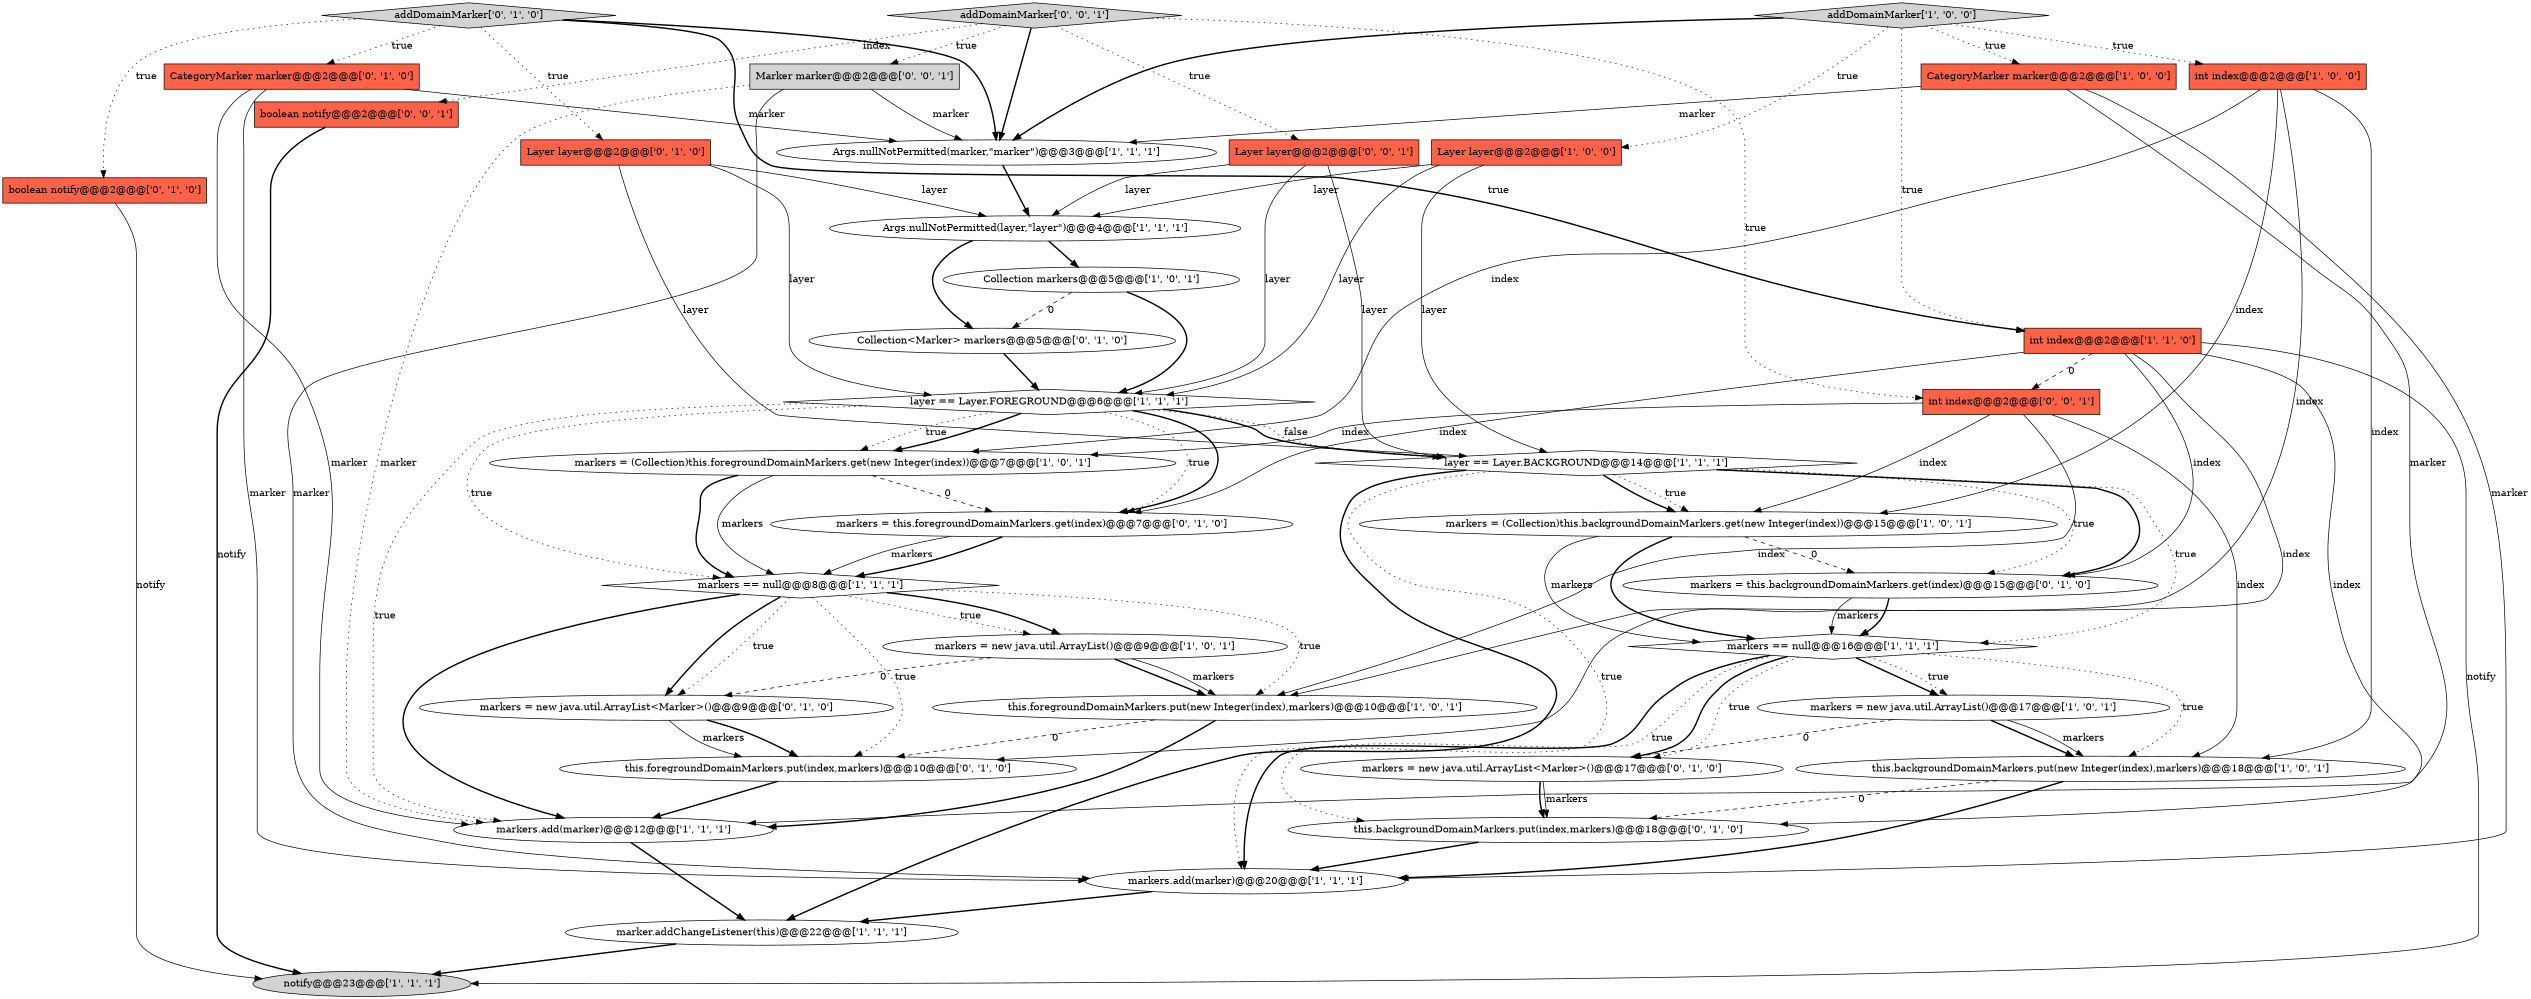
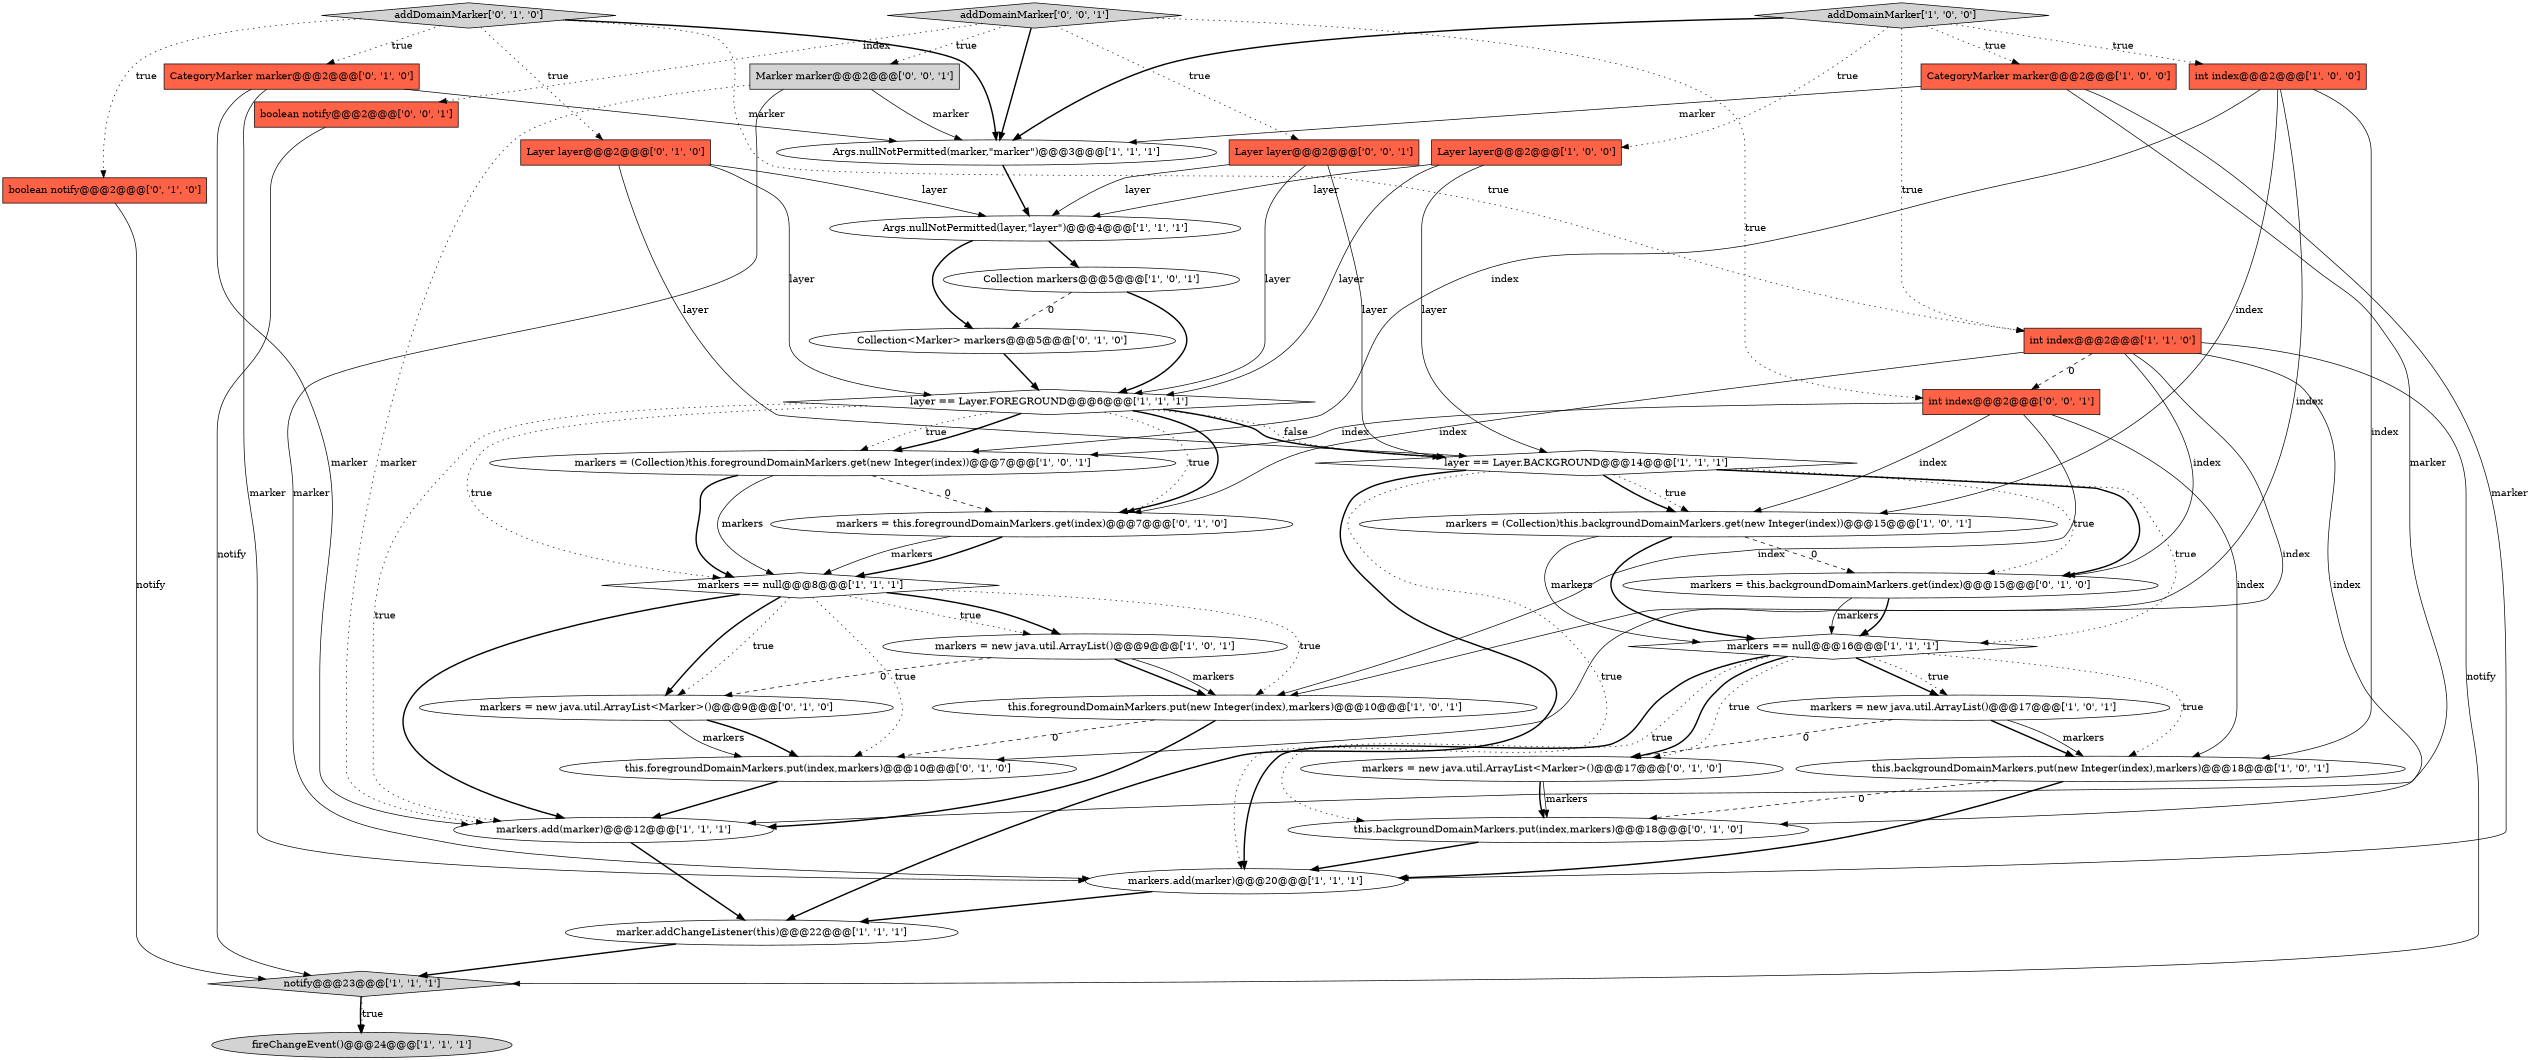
edge "addDomainMarker['0', '1', '0']" -> "int index@@@2@@@['1', '1', '0']": style bold -> dotted
edge "boolean notify@@@2@@@['0', '0', '1']" -> "notify@@@23@@@['1', '1', '1']": style bold -> solid
node "notify@@@23@@@['1', '1', '1']": shape ellipse -> diamond
node "fireChangeEvent()@@@24@@@['1', '1', '1']": added
